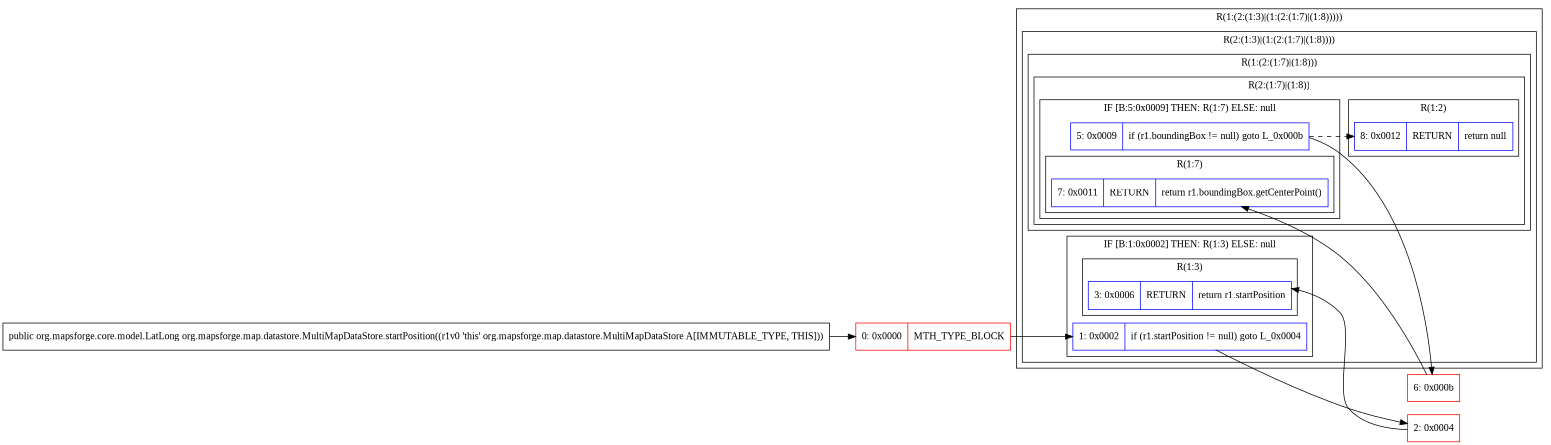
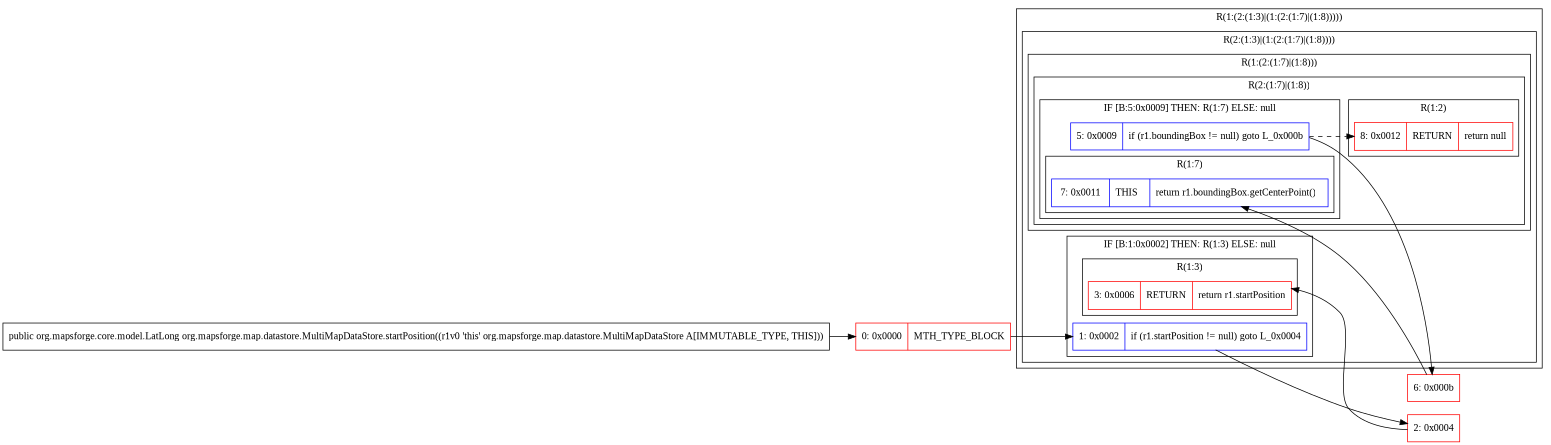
node "8: 0x0012": color blue -> red
node "7: 0x0011": text "RETURN" -> "THIS"
node "3: 0x0006": color blue -> red
